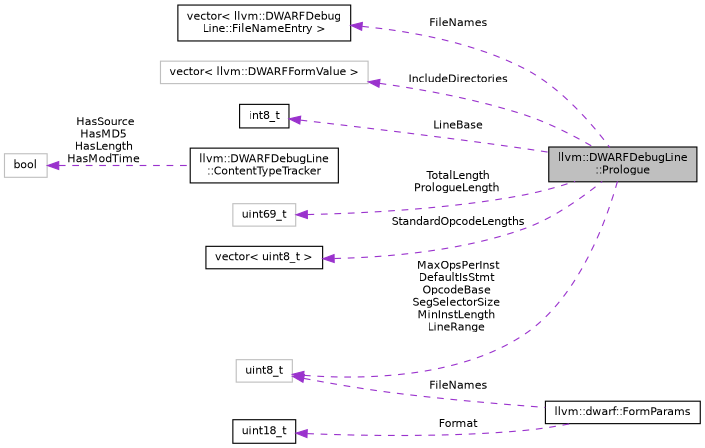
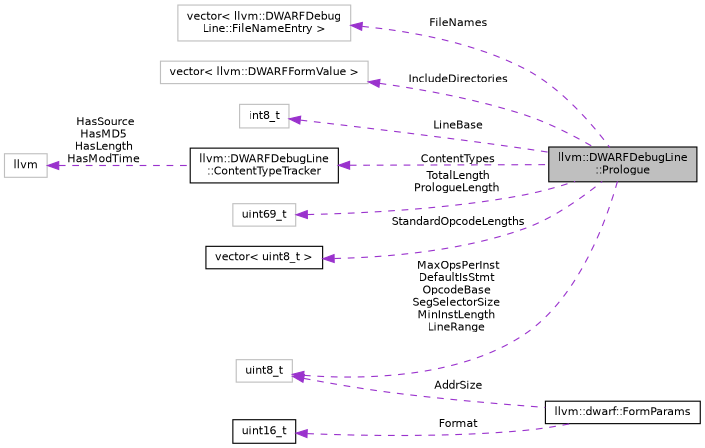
node "vector< llvm::DWARFDebug Line::FileNameEntry >": color black -> grey75
node "int8_t": color black -> grey75
edge "llvm::DWARFDebugLine ::Prologue" -> "llvm::DWARFDebugLine ::ContentTypeTracker": added, label "ContentTypes"
node "bool": label "bool" -> "llvm"
edge "llvm::dwarf::FormParams" -> "uint8_t": label " FileNames" -> " AddrSize"
node "uint18_t": label "uint18_t" -> "uint16_t"
